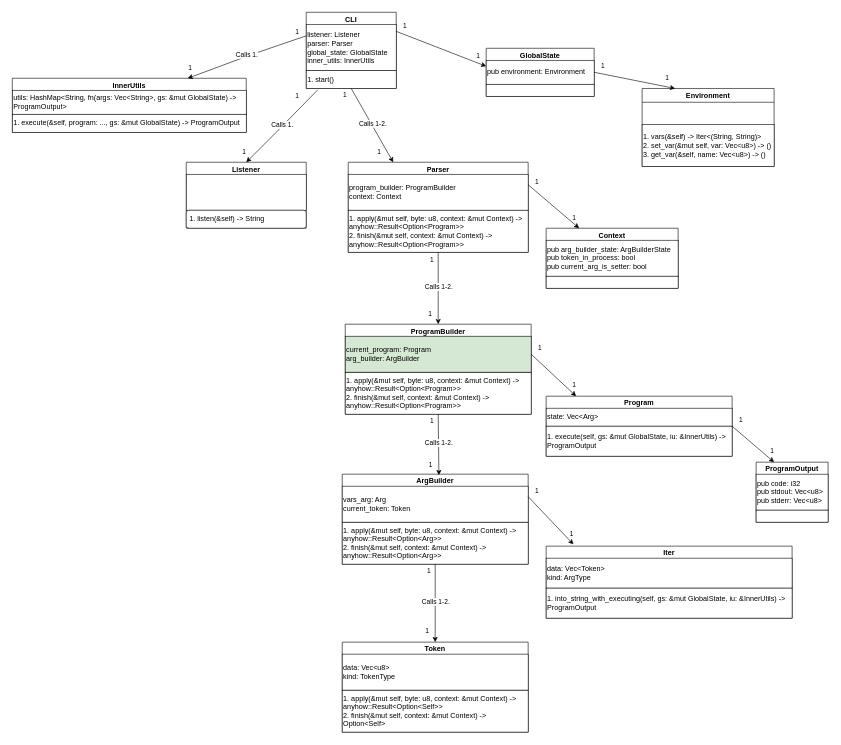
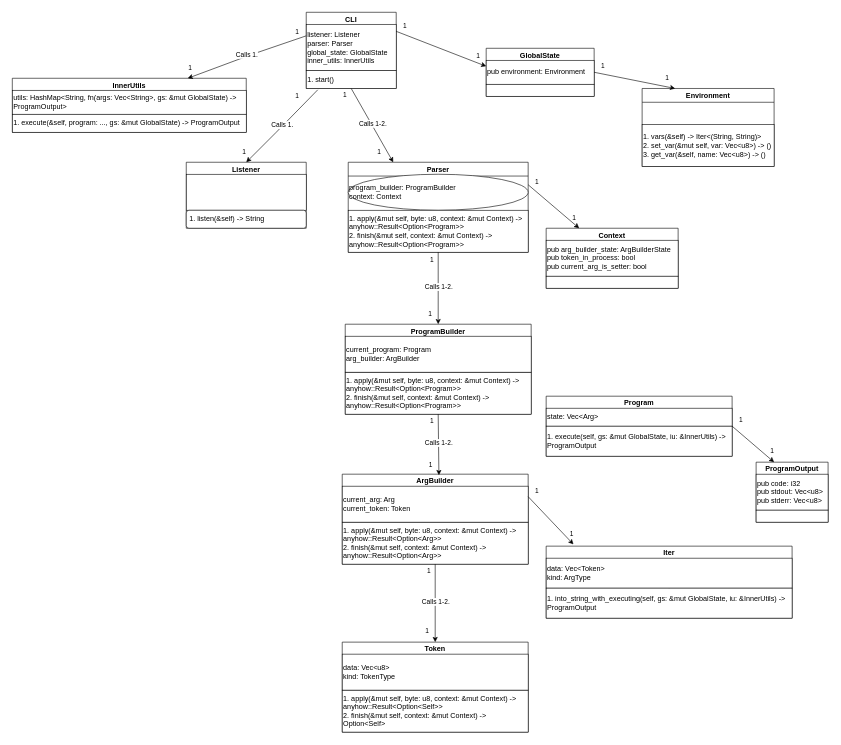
node "program_builder: ProgramBuilder context: Context": shape rectangle -> ellipse
node "current_program: Program arg_builder: ArgBuilder": fillcolor #d5e8d4 -> #ffffff
edge "current_program: Program arg_builder: ArgBuilder" -> "Program": removed, labels "1", "1"
node "vars_arg: Arg current_token: Token": label "vars_arg: Arg current_token: Token" -> "current_arg: Arg current_token: Token"
